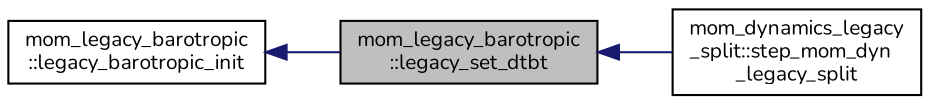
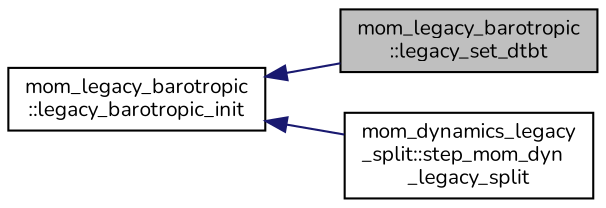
edge "mom_dynamics_legacy _split::step_mom_dyn _legacy_split" -> "mom_legacy_barotropic ::legacy_set_dtbt": now "mom_dynamics_legacy _split::step_mom_dyn _legacy_split" -> "mom_legacy_barotropic ::legacy_barotropic_init"
